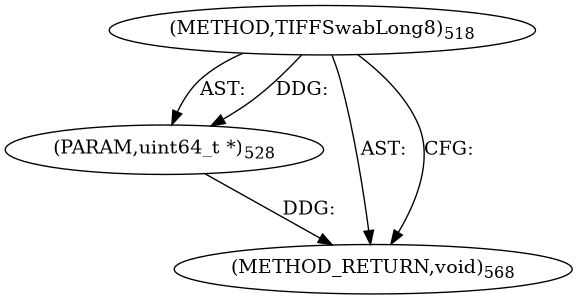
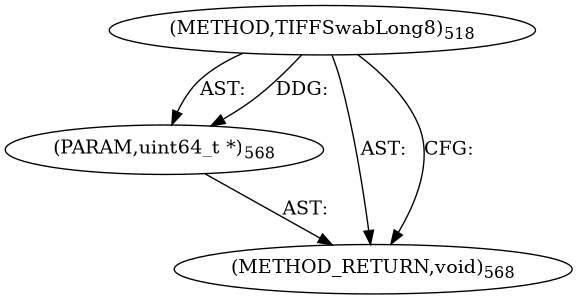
node "(PARAM,uint64_t *)": text "528" -> "568"
edge "(PARAM,uint64_t *)" -> "(METHOD_RETURN,void)": label "DDG: " -> "AST: "
